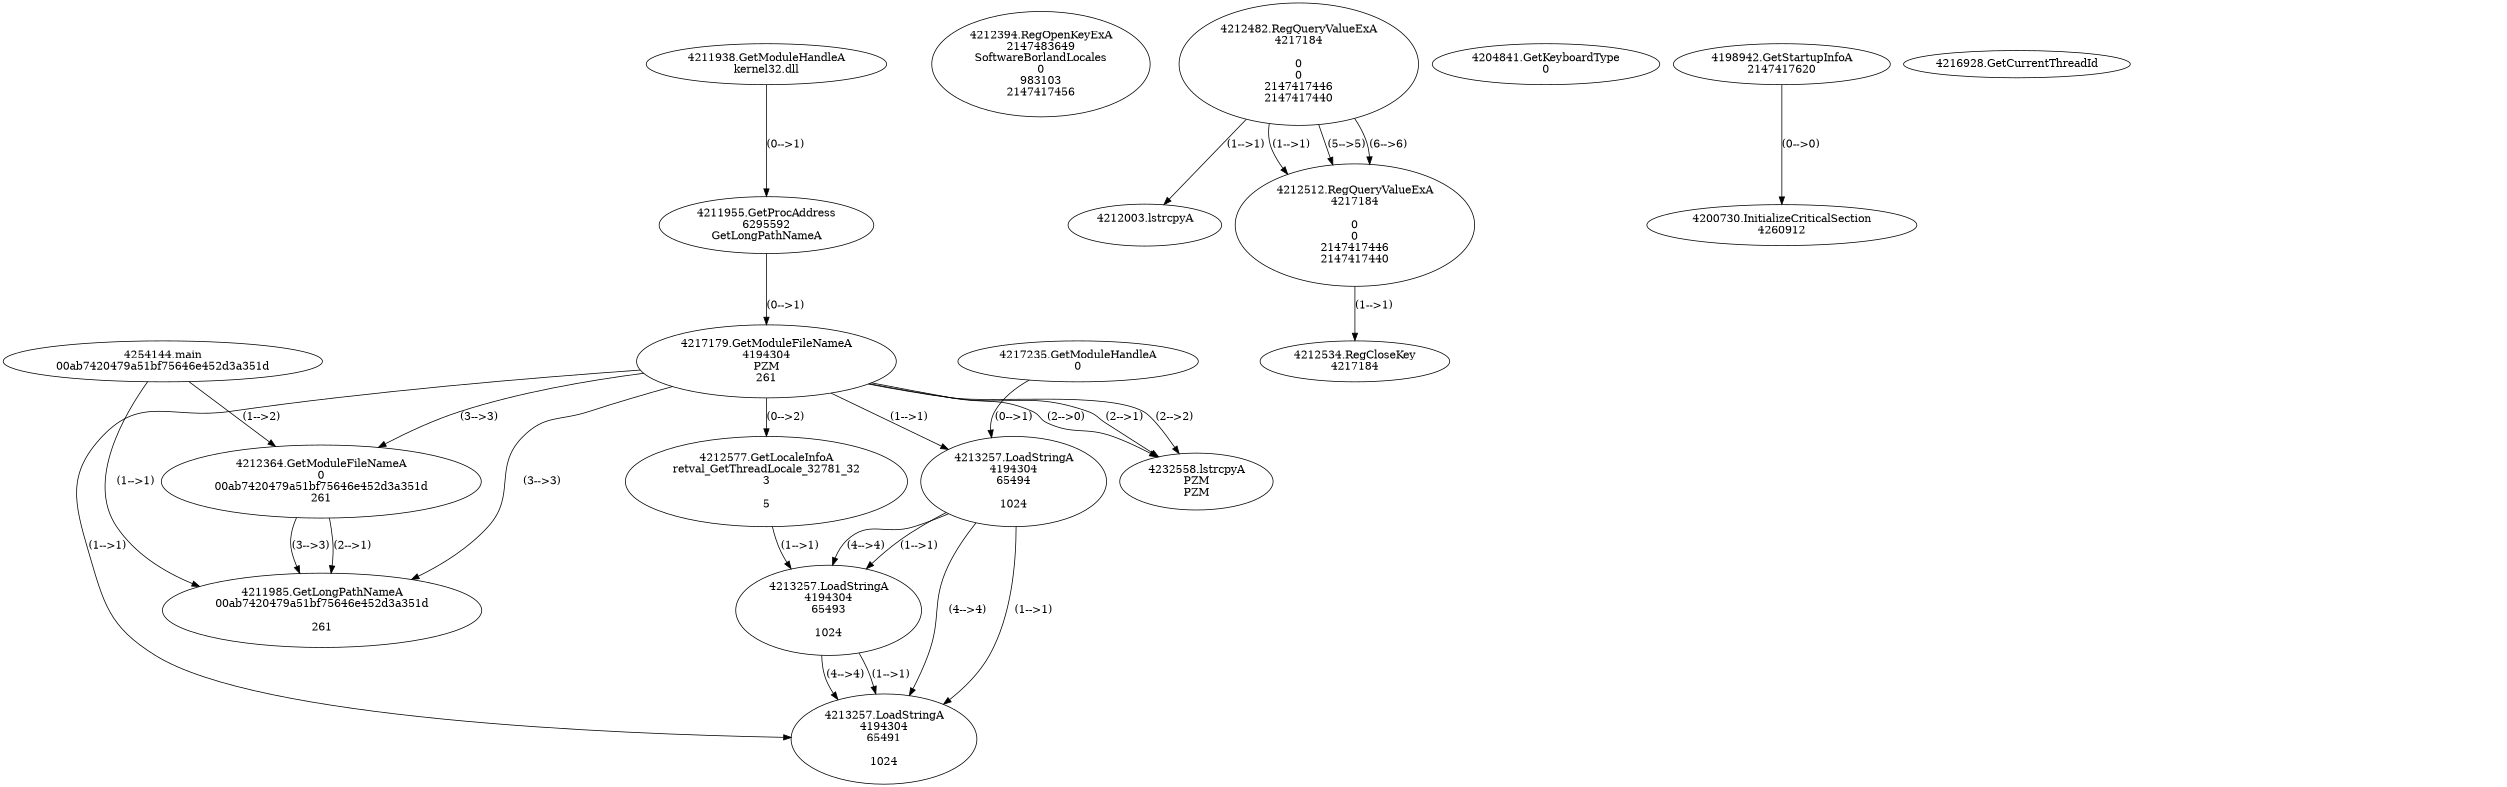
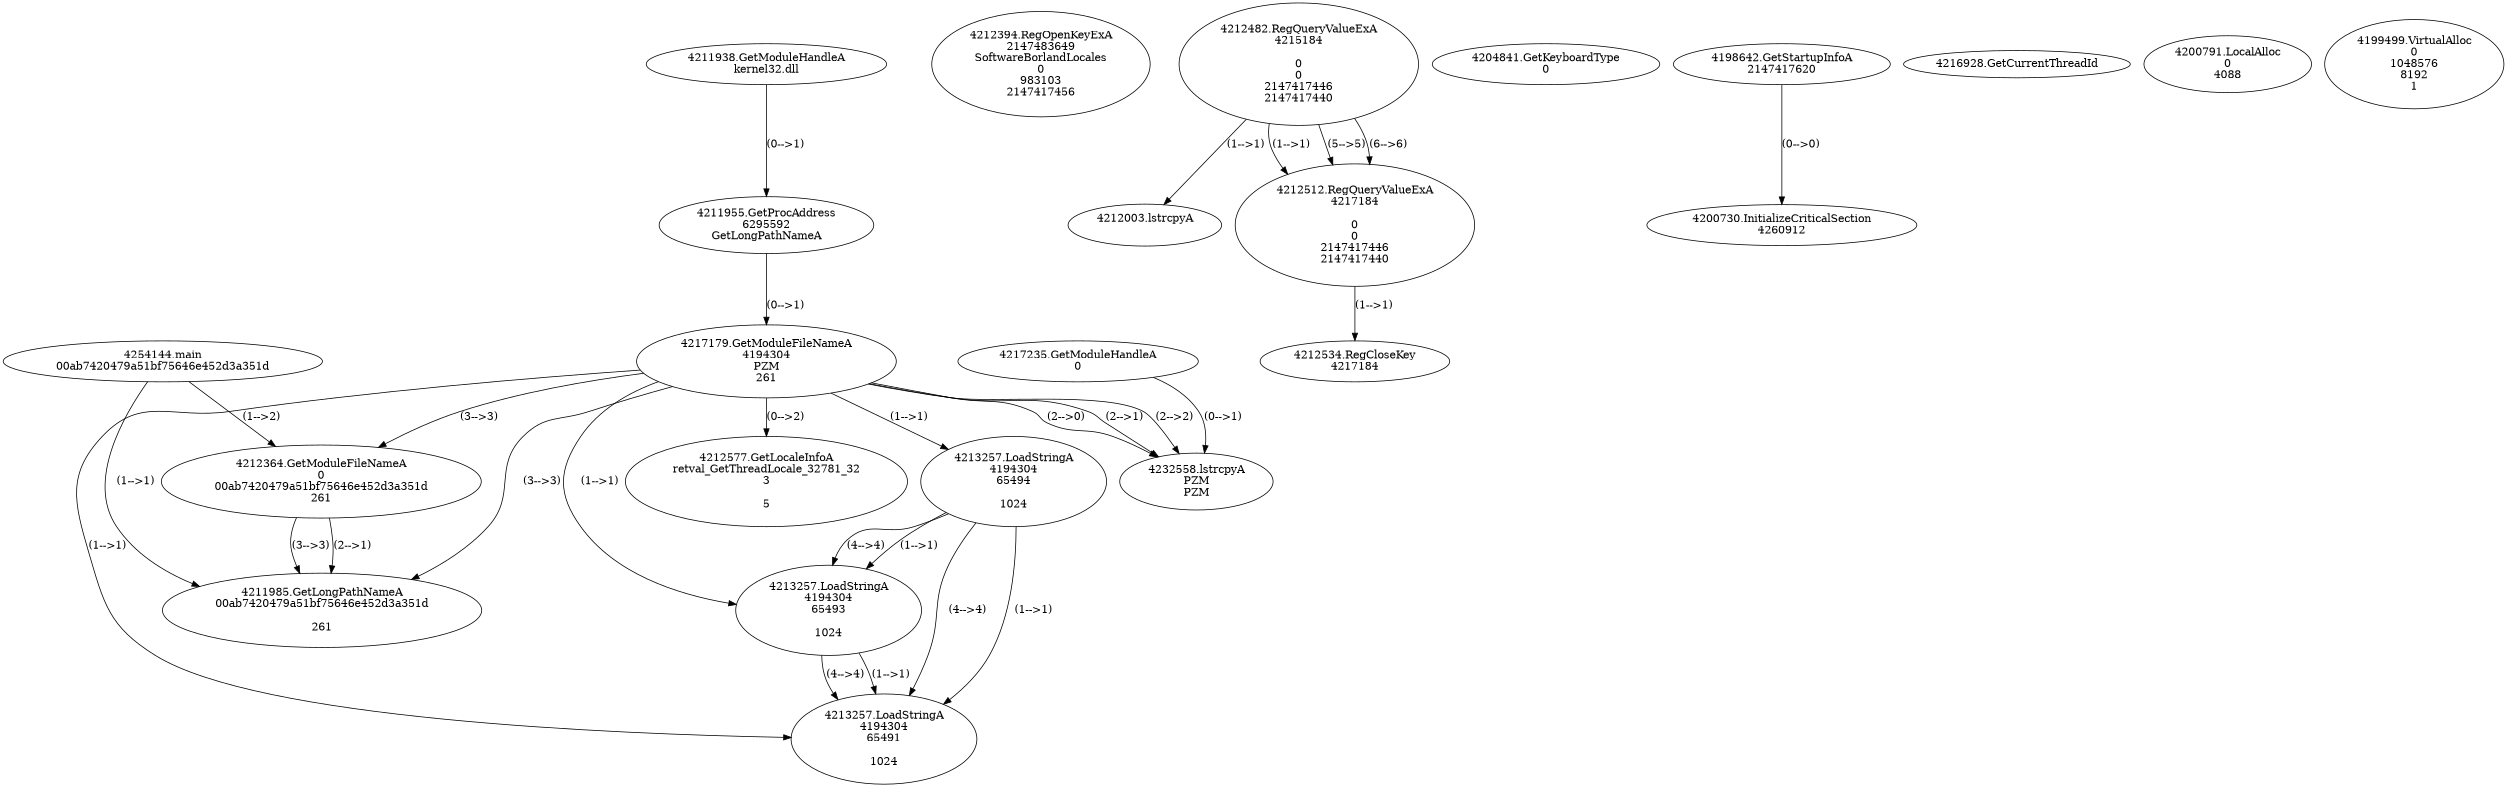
node "4212482.RegQueryValueExA 4217184 0 0 2147417446 2147417440": label "4212482.RegQueryValueExA 4217184 0 0 2147417446 2147417440" -> "4212482.RegQueryValueExA 4215184 0 0 2147417446 2147417440"
node "4198942.GetStartupInfoA 2147417620": label "4198942.GetStartupInfoA 2147417620" -> "4198642.GetStartupInfoA 2147417620"
node "4200791.LocalAlloc 0 4088": added
node "4199499.VirtualAlloc 0 1048576 8192 1": added
edge "4217235.GetModuleHandleA 0" -> "4213257.LoadStringA 4194304 65494 1024": now "4217235.GetModuleHandleA 0" -> "4232558.lstrcpyA PZM PZM"
edge "4212577.GetLocaleInfoA retval_GetThreadLocale_32781_32 3 5" -> "4213257.LoadStringA 4194304 65493 1024": now "4217179.GetModuleFileNameA 4194304 PZM 261" -> "4213257.LoadStringA 4194304 65493 1024"
